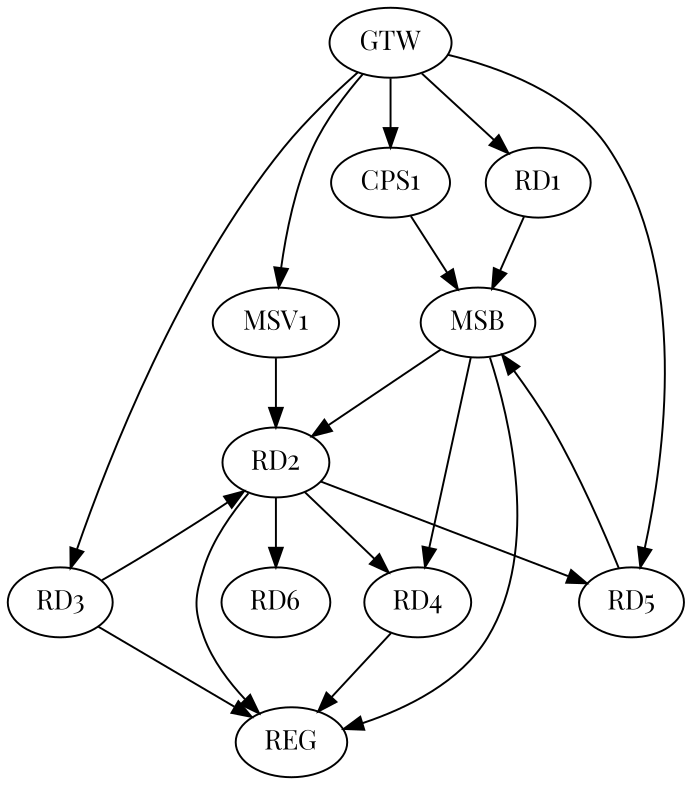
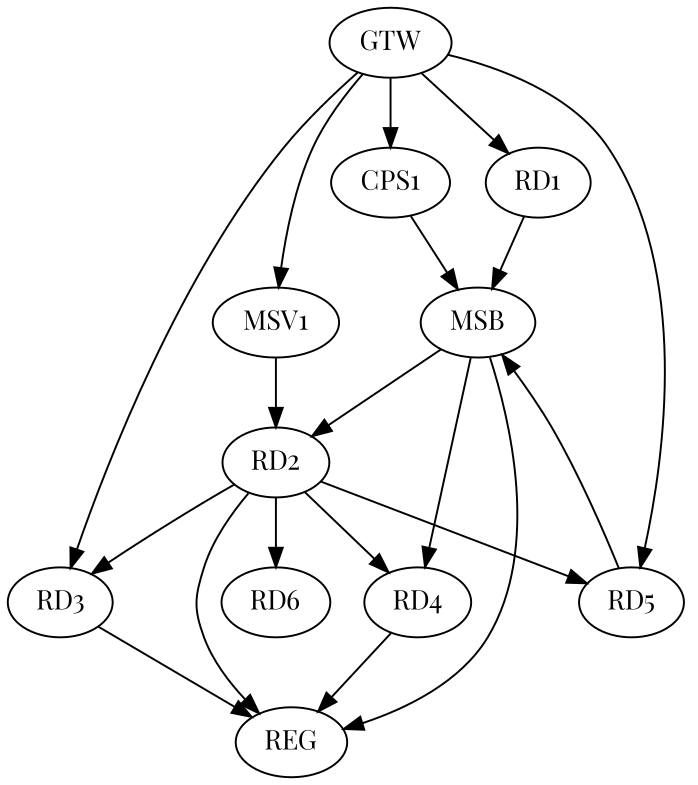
edge "RD3" -> "RD2": reversed
